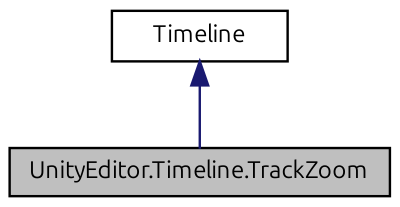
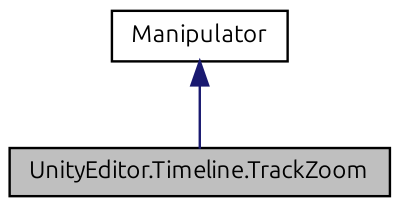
node "Timeline": label "Timeline" -> "Manipulator"
